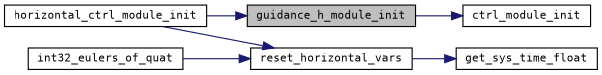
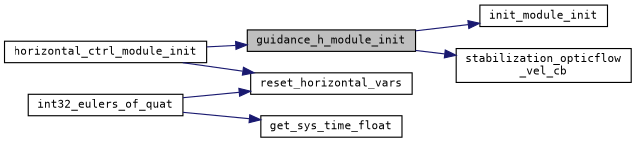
node "ctrl_module_init": label "ctrl_module_init" -> "init_module_init"
edge "reset_horizontal_vars" -> "get_sys_time_float": now "int32_eulers_of_quat" -> "get_sys_time_float"
node "stabilization_opticflow _vel_cb": added
